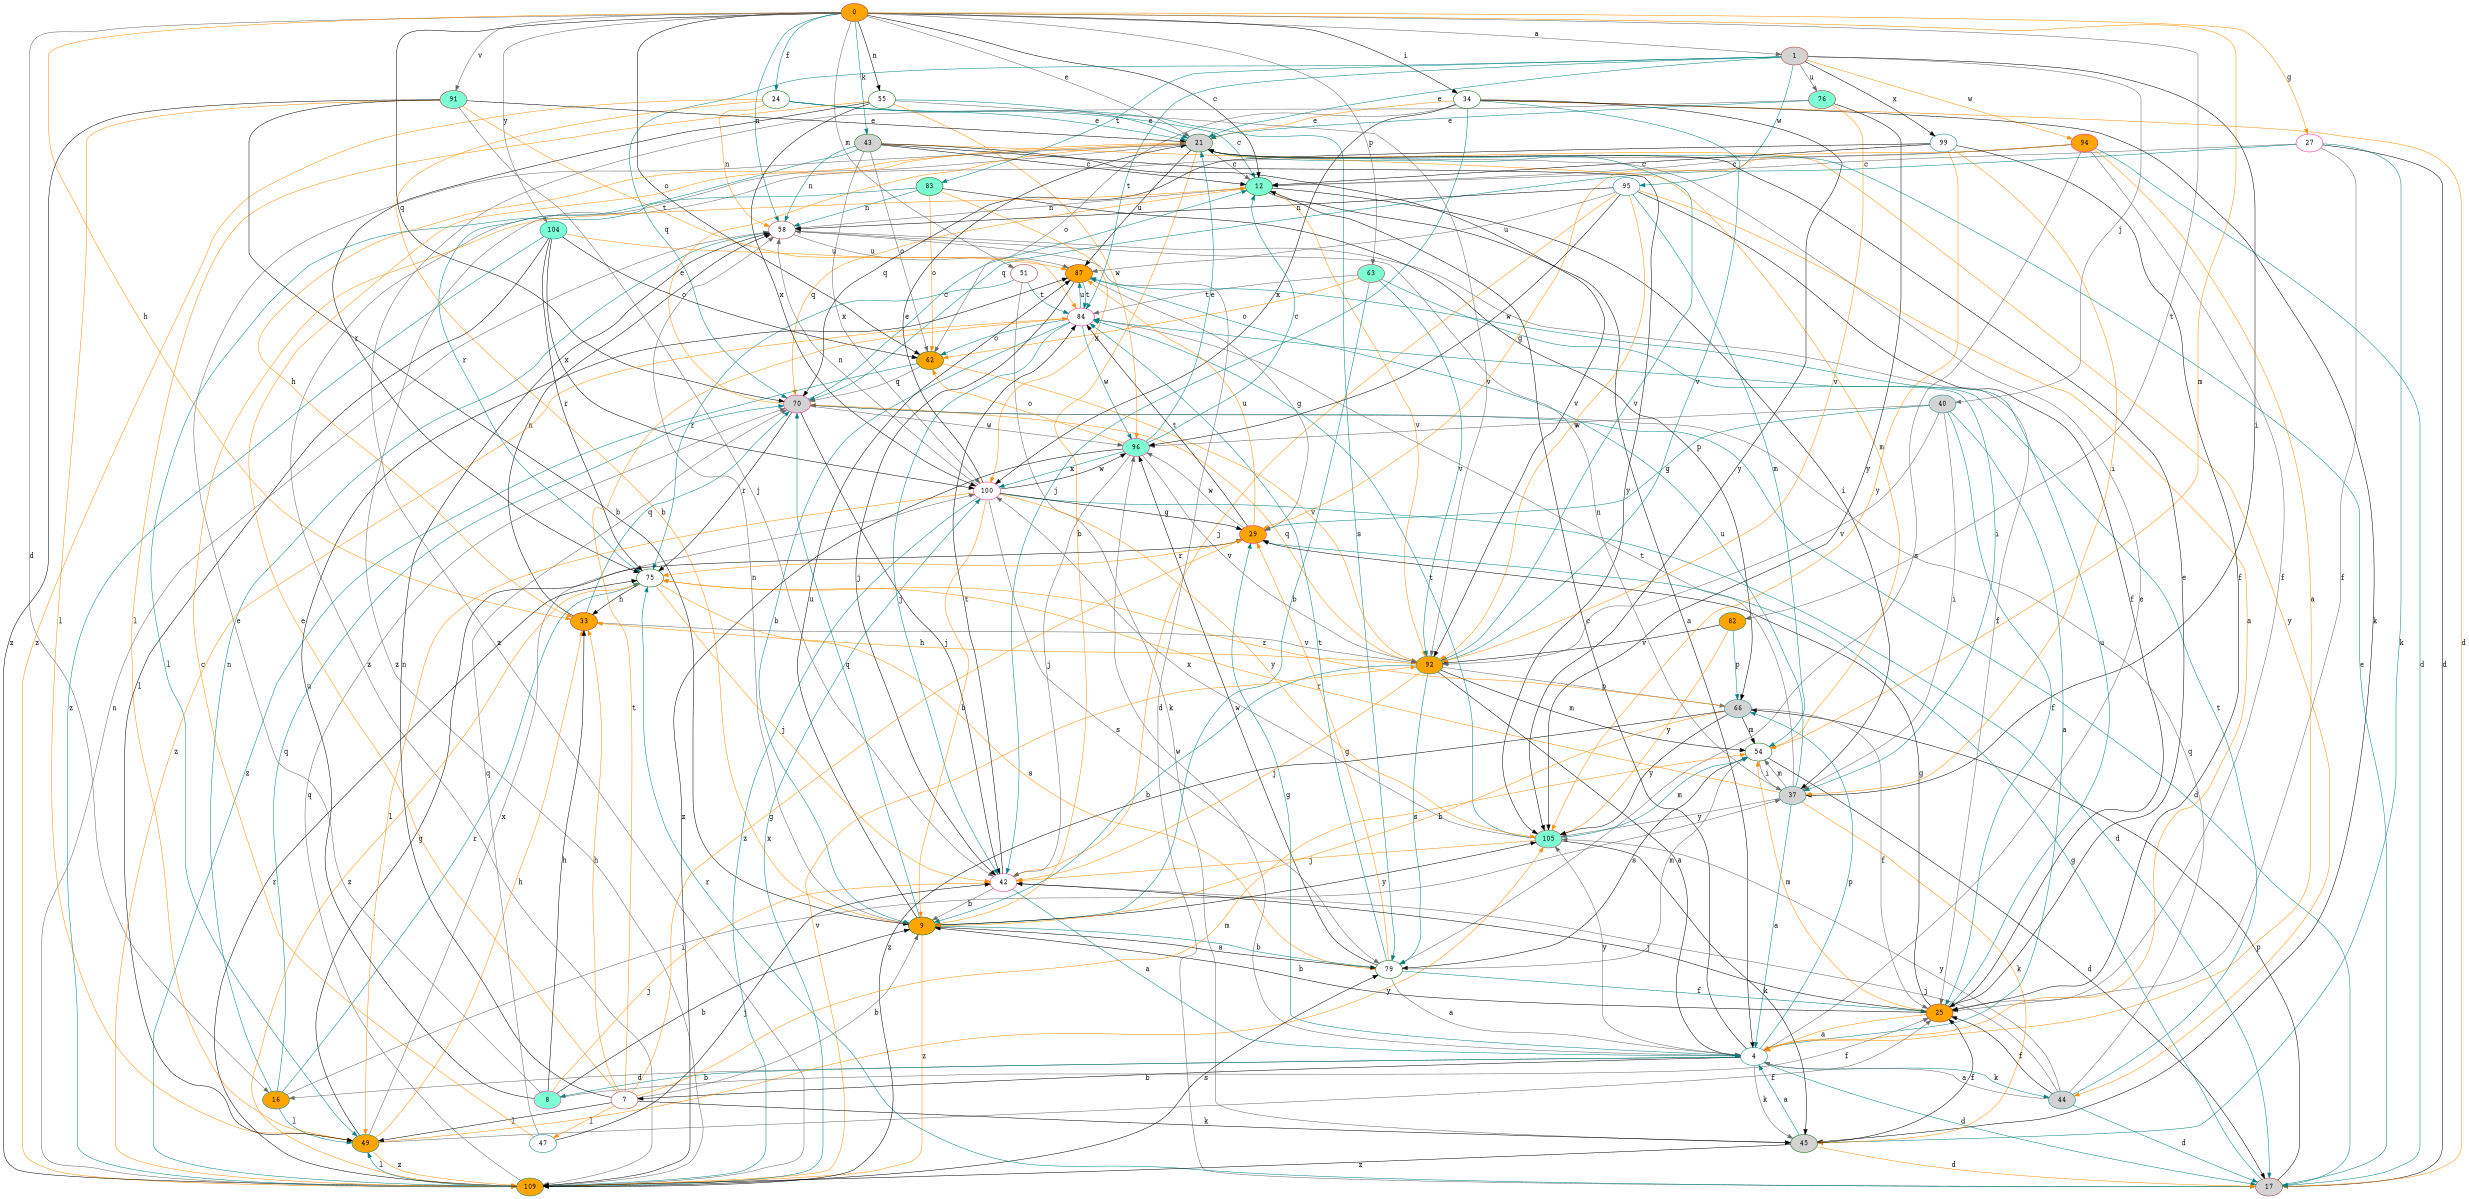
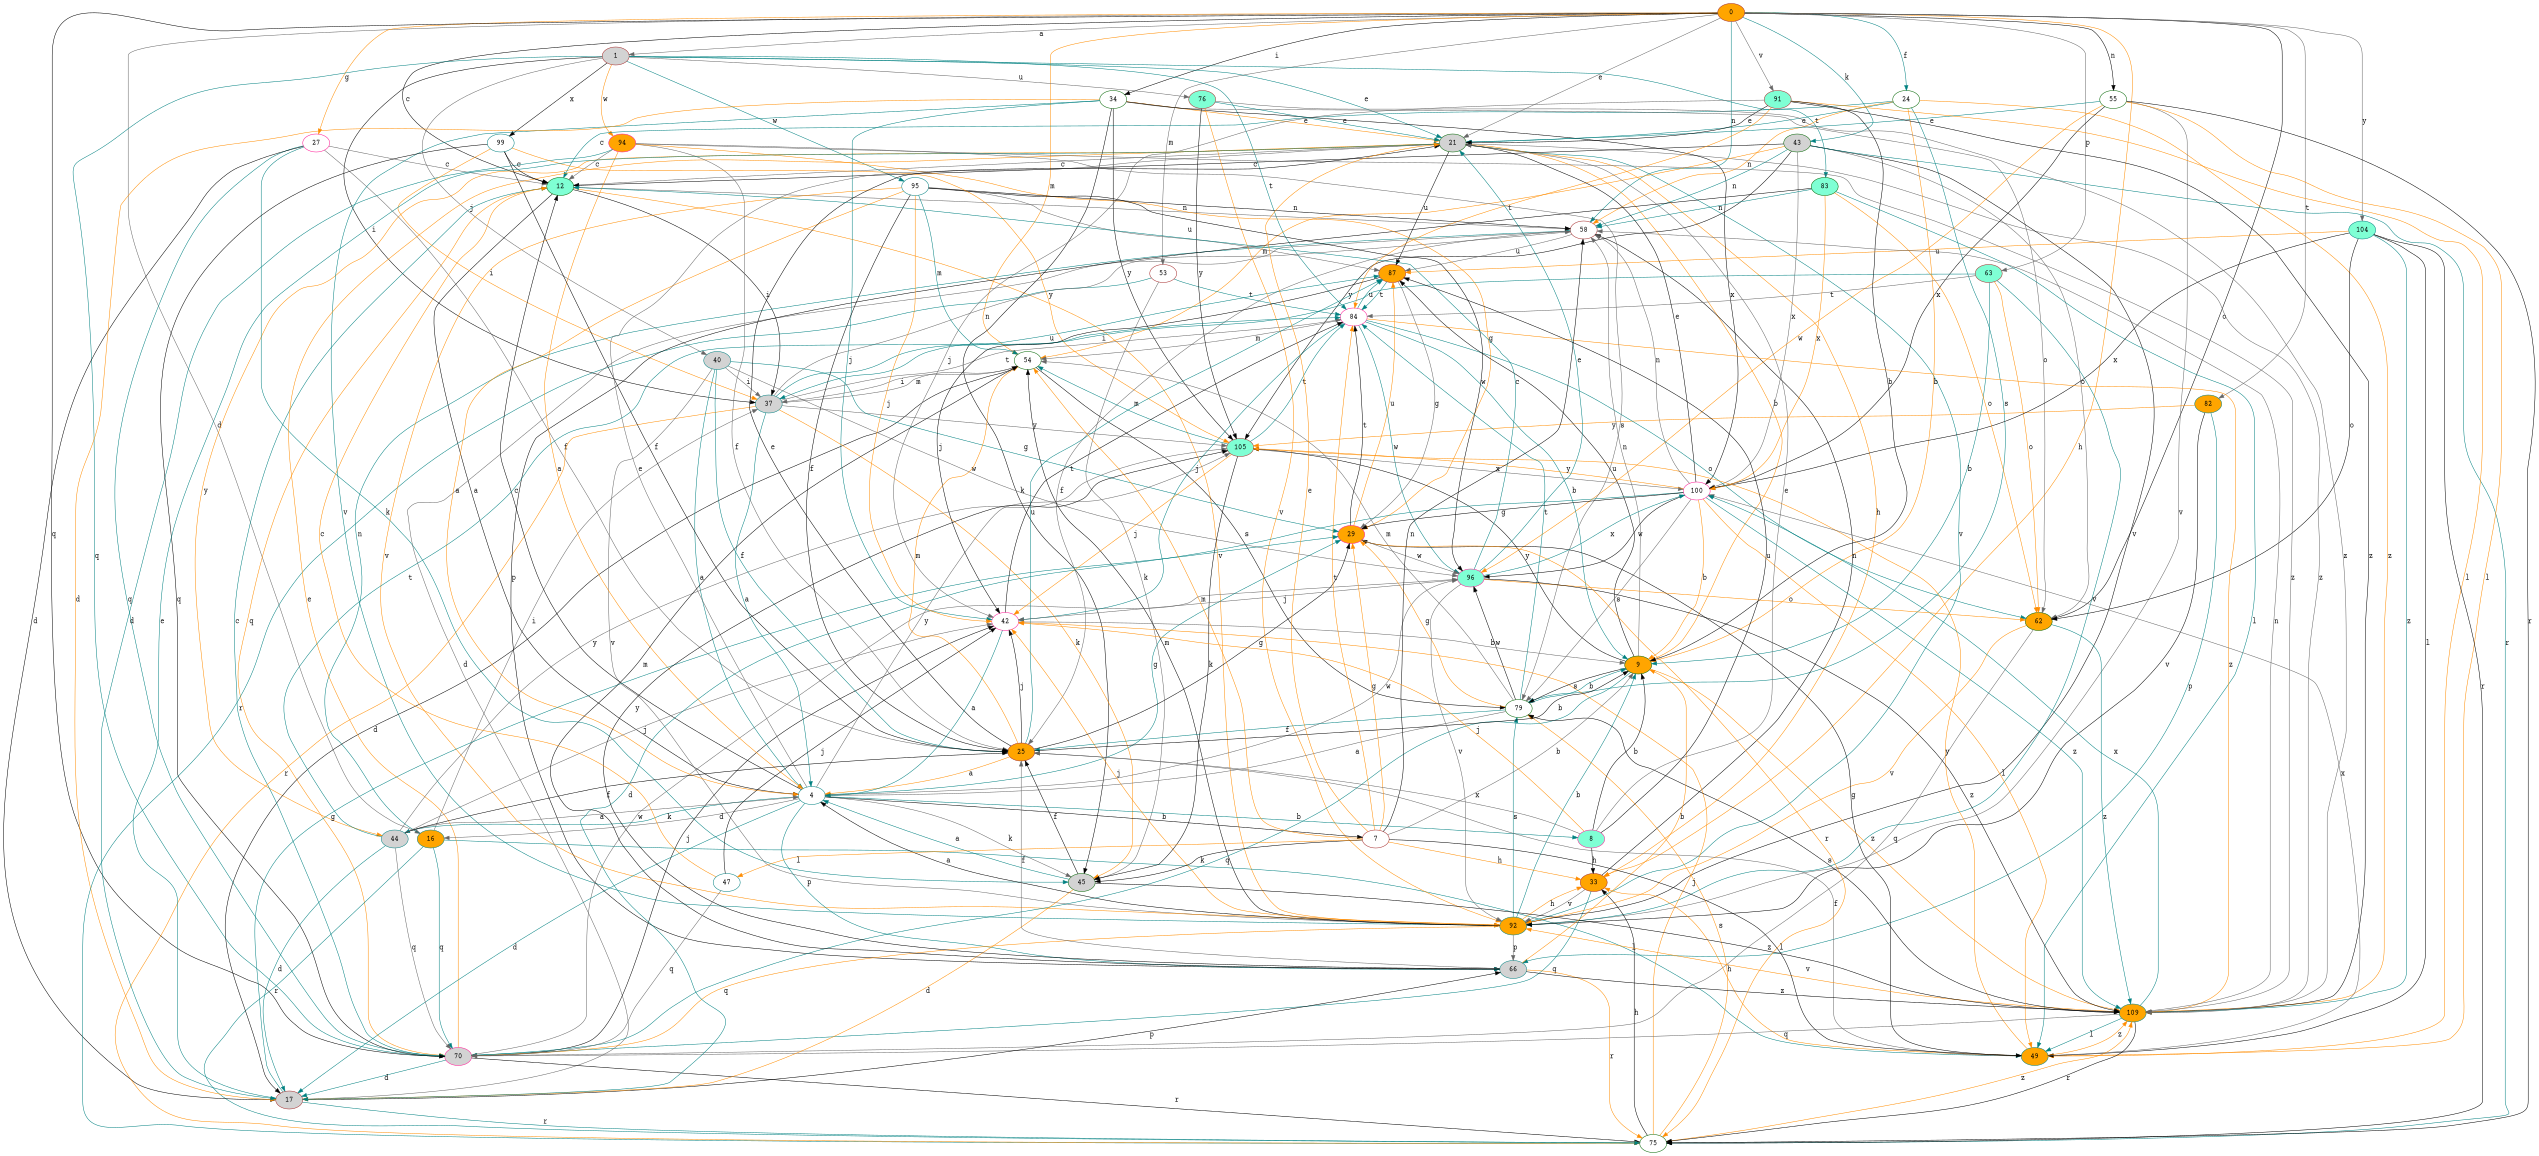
node "51": label "51" -> "53"
edge "84" -> "54": added, label "m"
edge "8" -> "25": label "f" -> "x"
